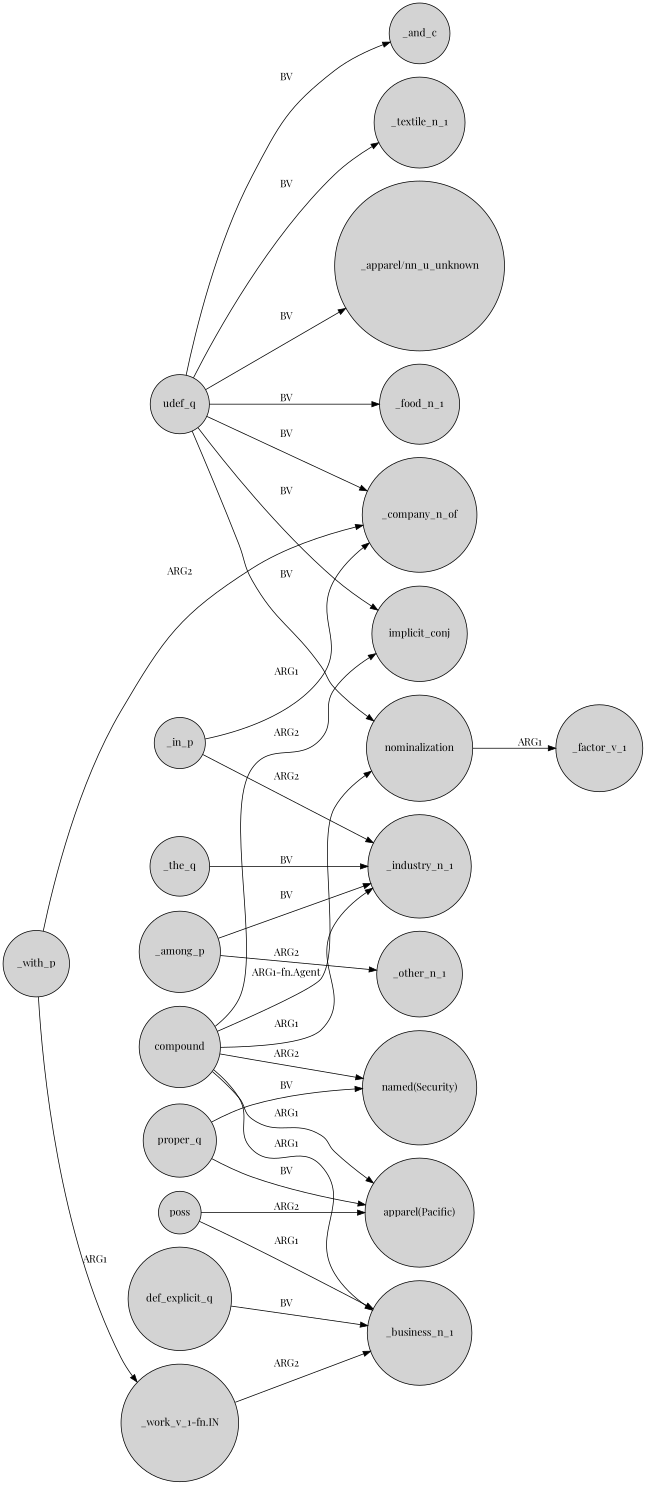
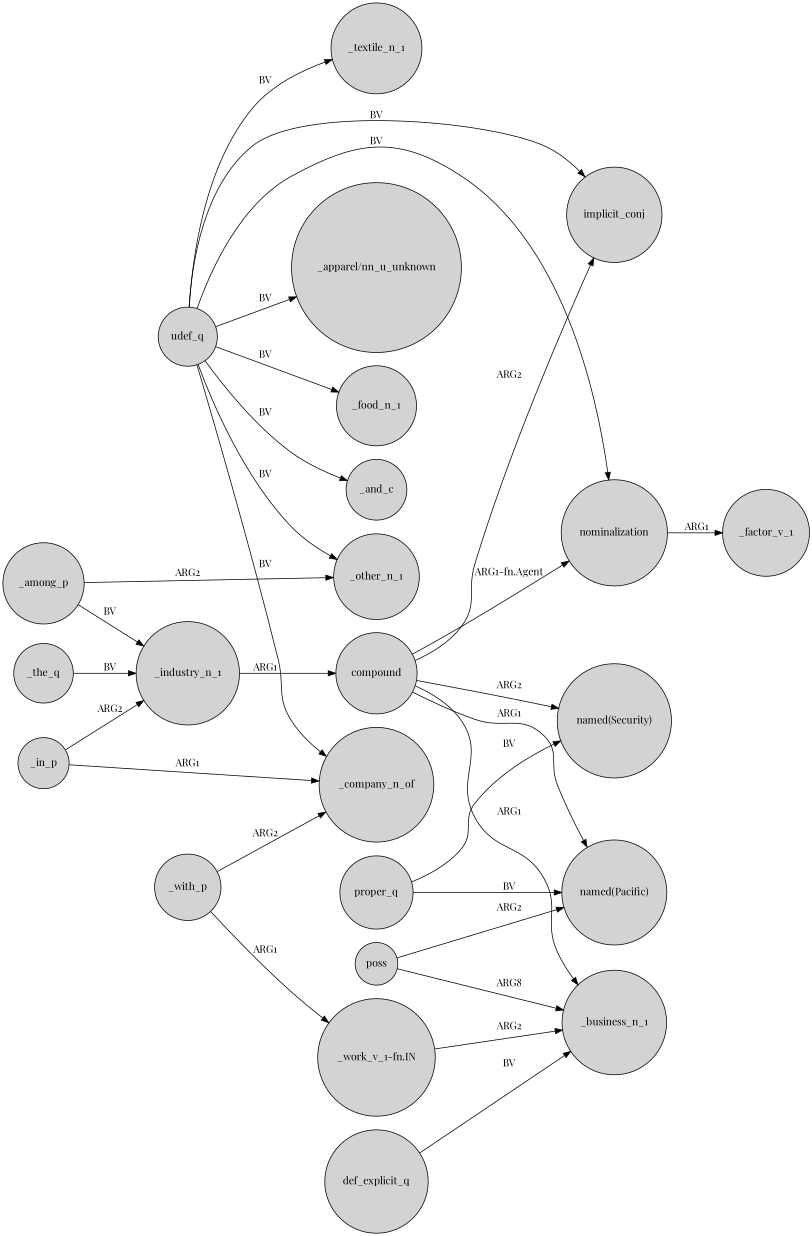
edge "udef_q" -> "_other_n_1": added, label "BV"
edge "compound" -> "_industry_n_1": reversed
node "apparel(Pacific)": label "apparel(Pacific)" -> "named(Pacific)"
edge "poss" -> "_business_n_1": label "ARG1" -> "ARG8"
